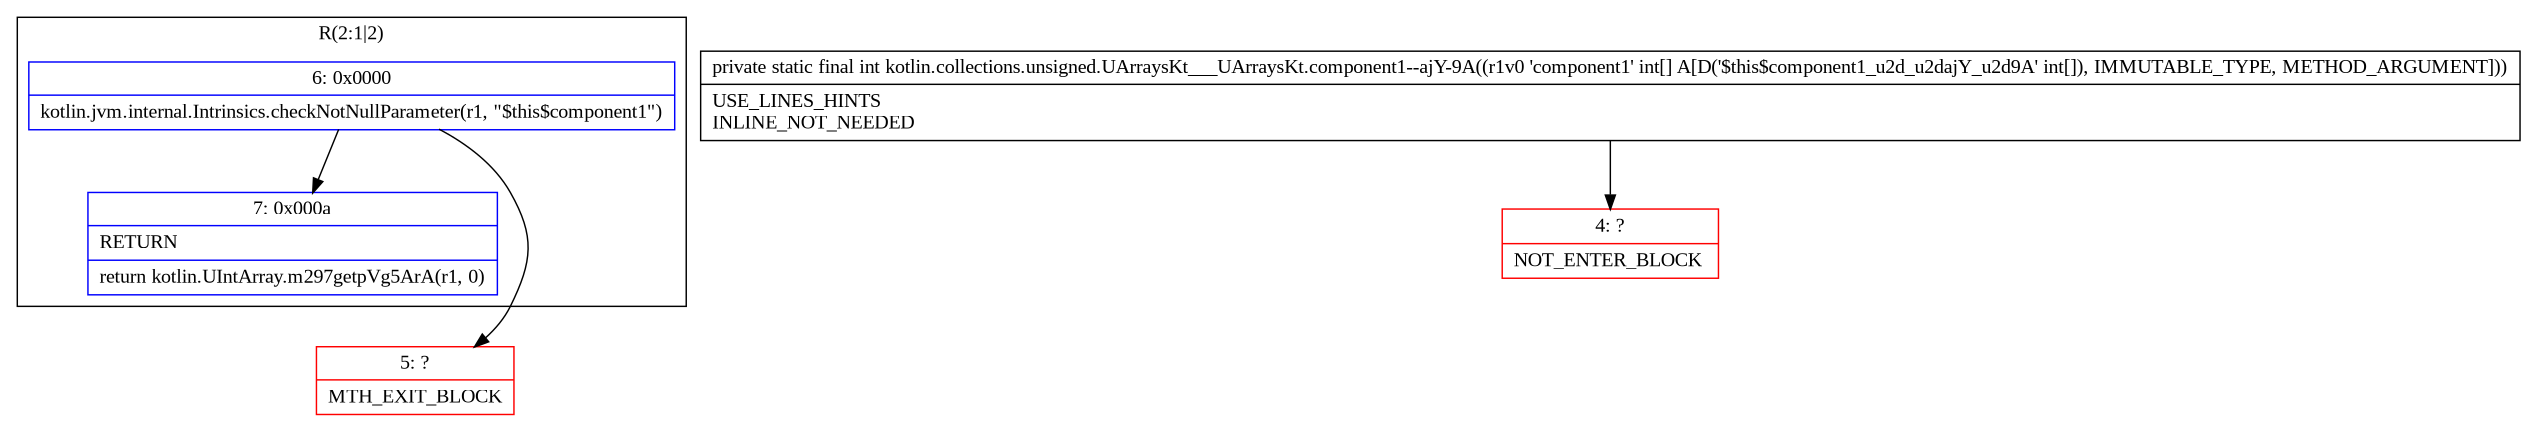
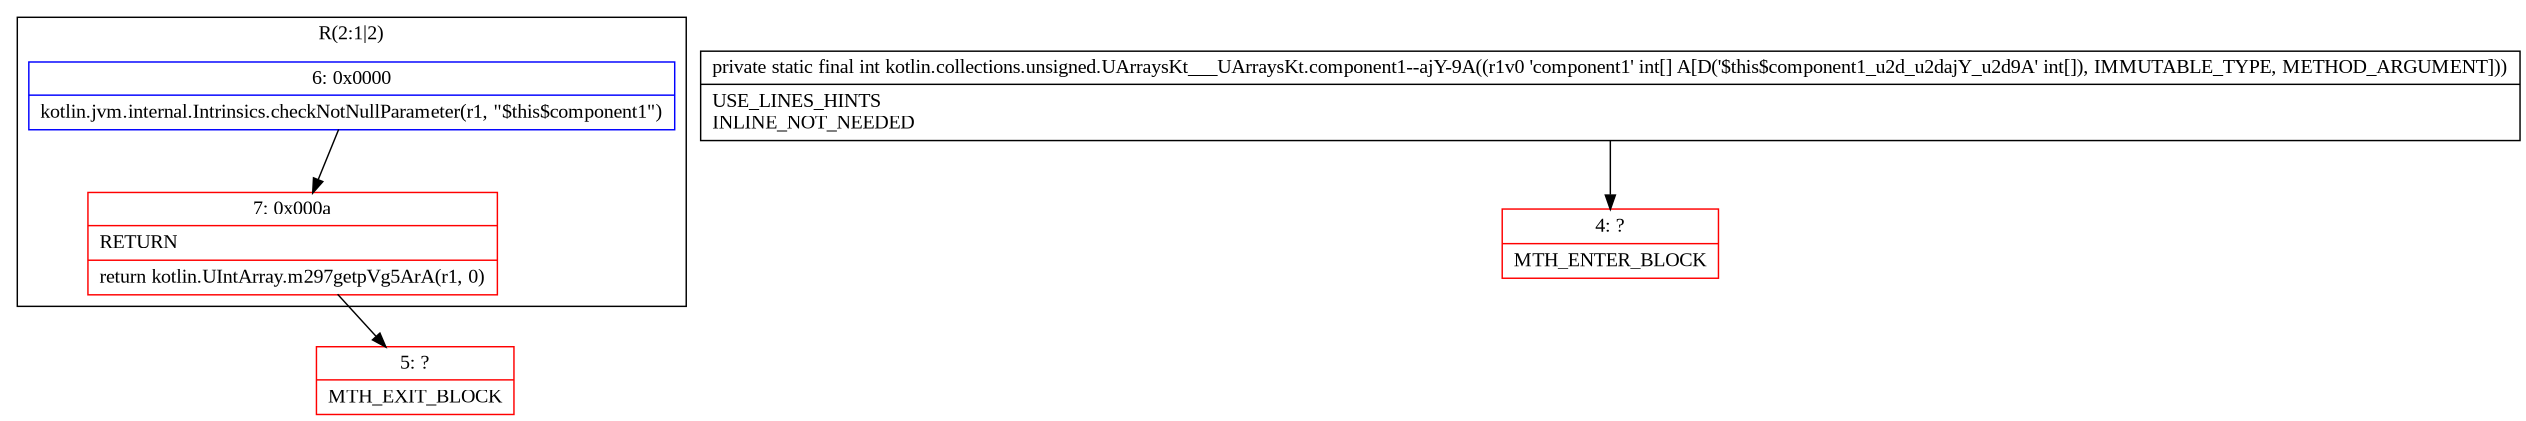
edge "6: 0x0000" -> "5: ?": now "7: 0x000a" -> "5: ?"
node "7: 0x000a": color blue -> red
node "4: ?": text "NOT_ENTER_BLOCK" -> "MTH_ENTER_BLOCK"
